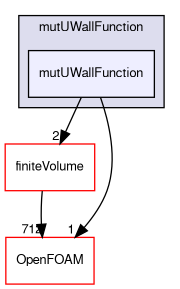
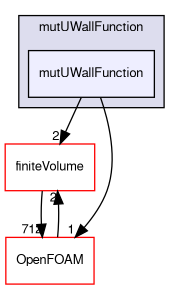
edge "OpenFOAM" -> "finiteVolume": added
